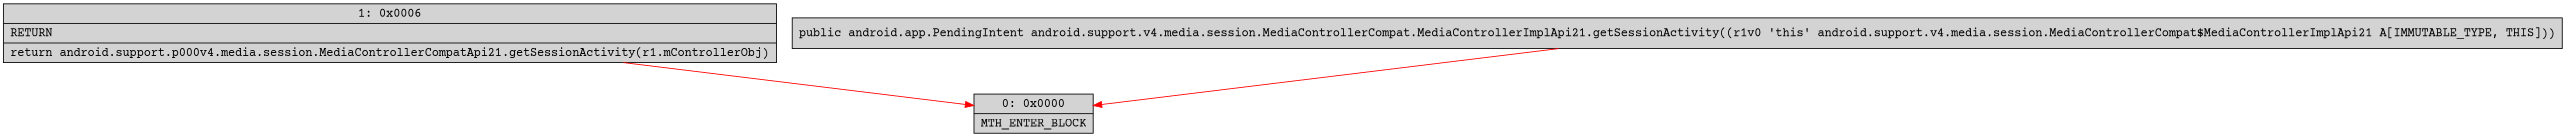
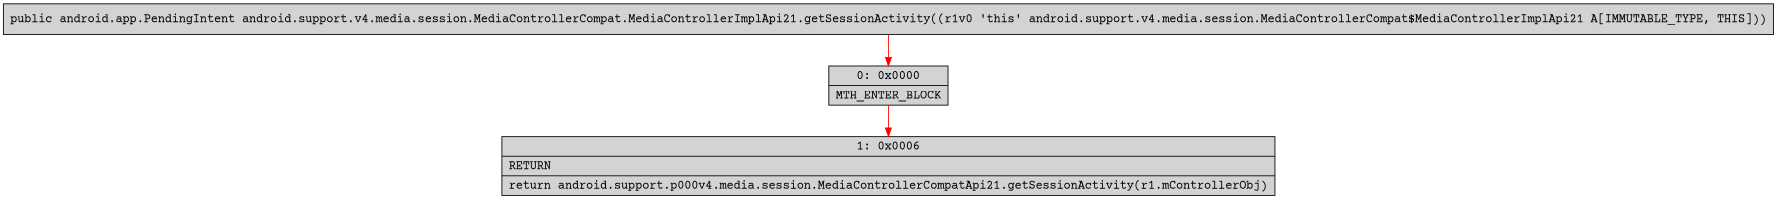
edge "1: 0x0006" -> "0: 0x0000": reversed
